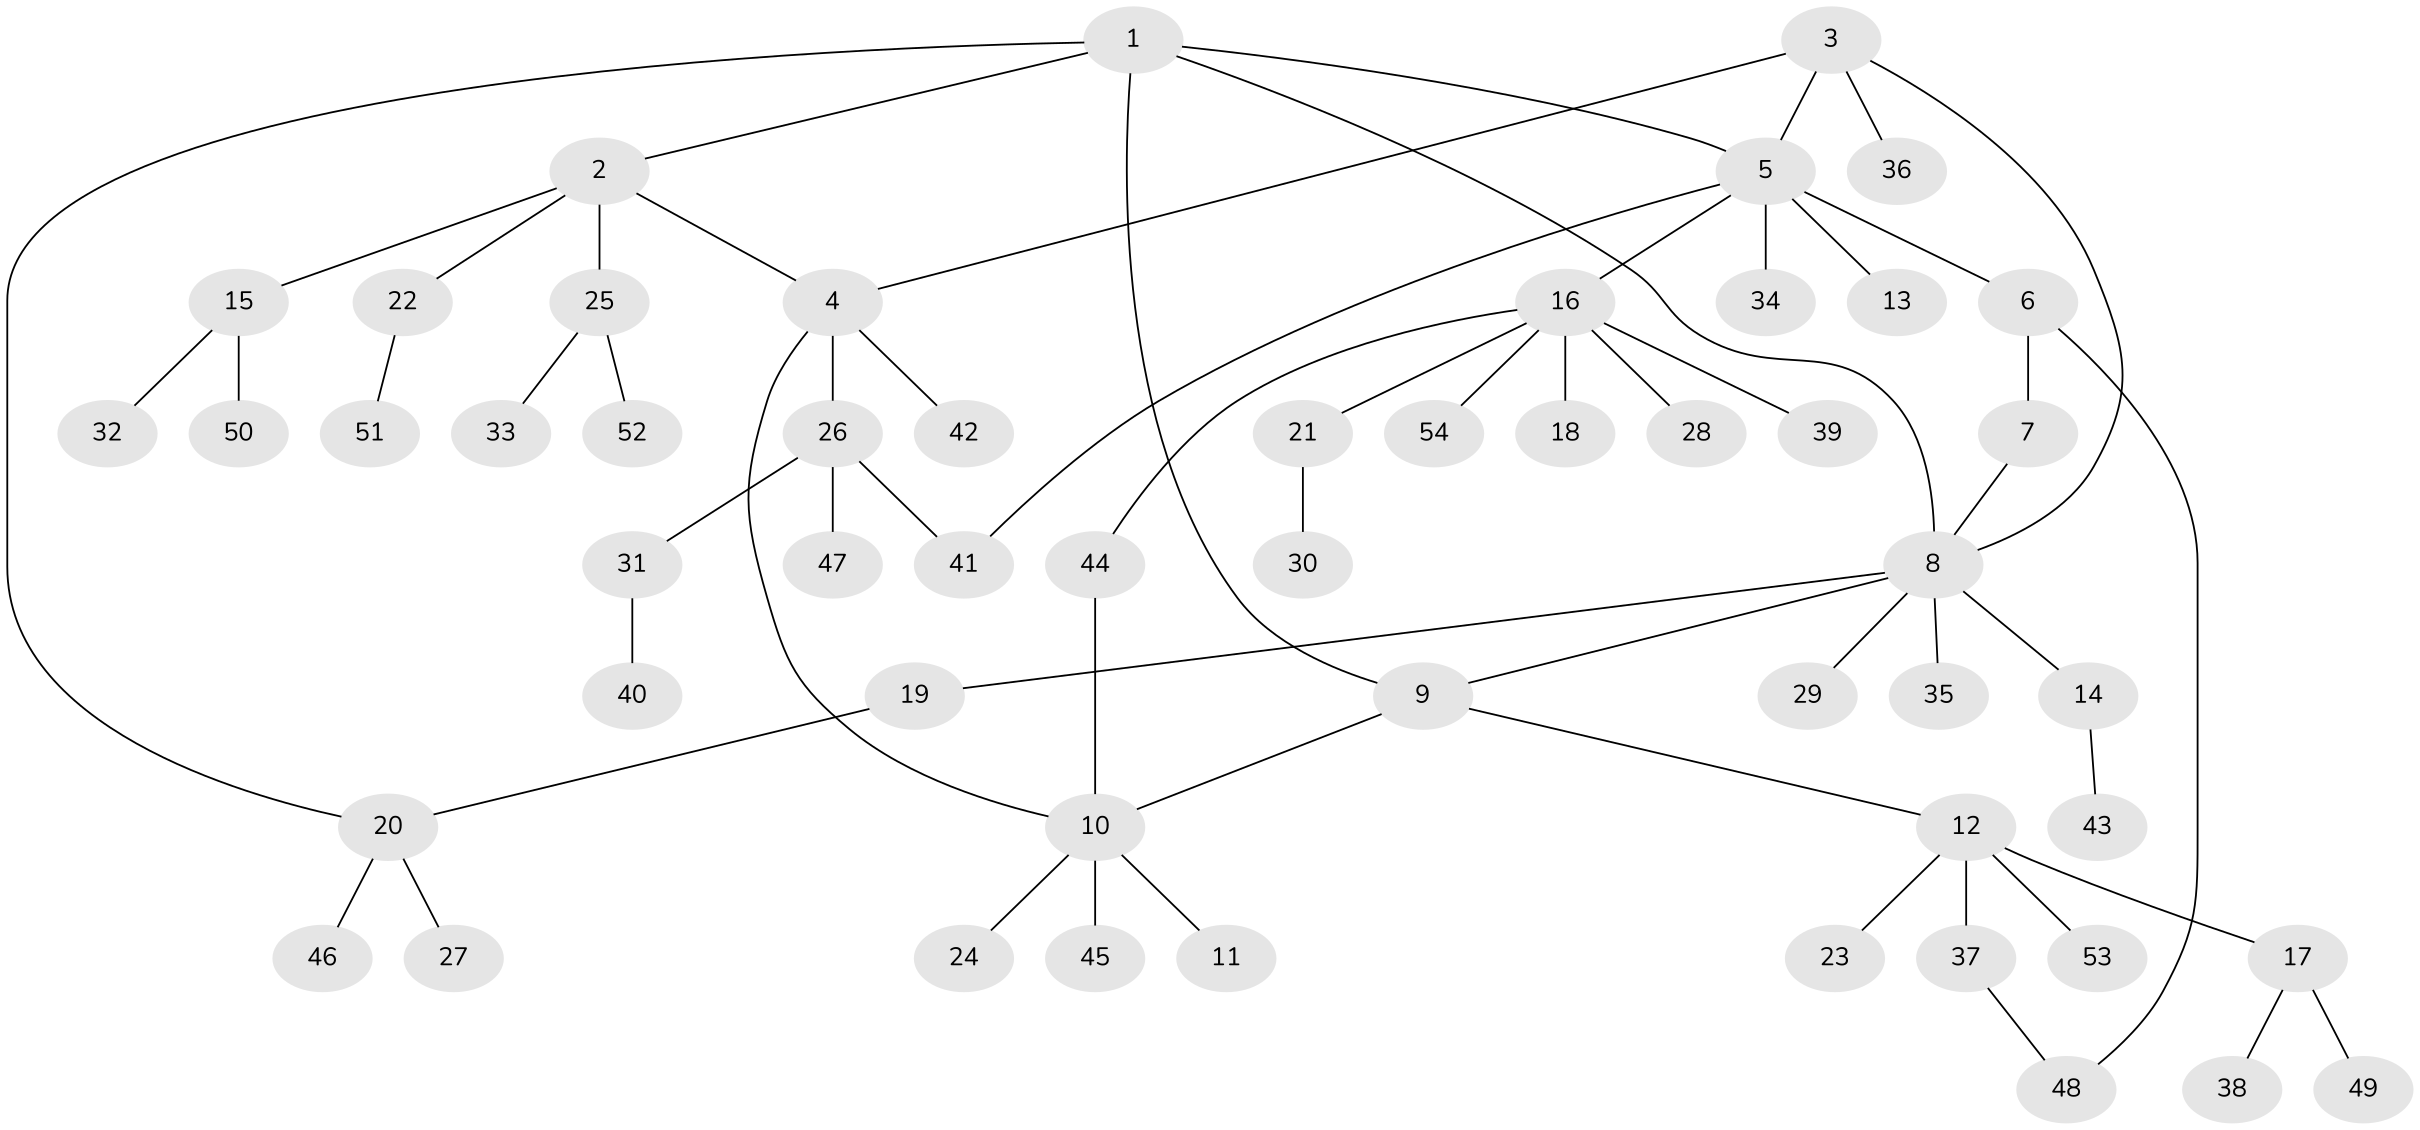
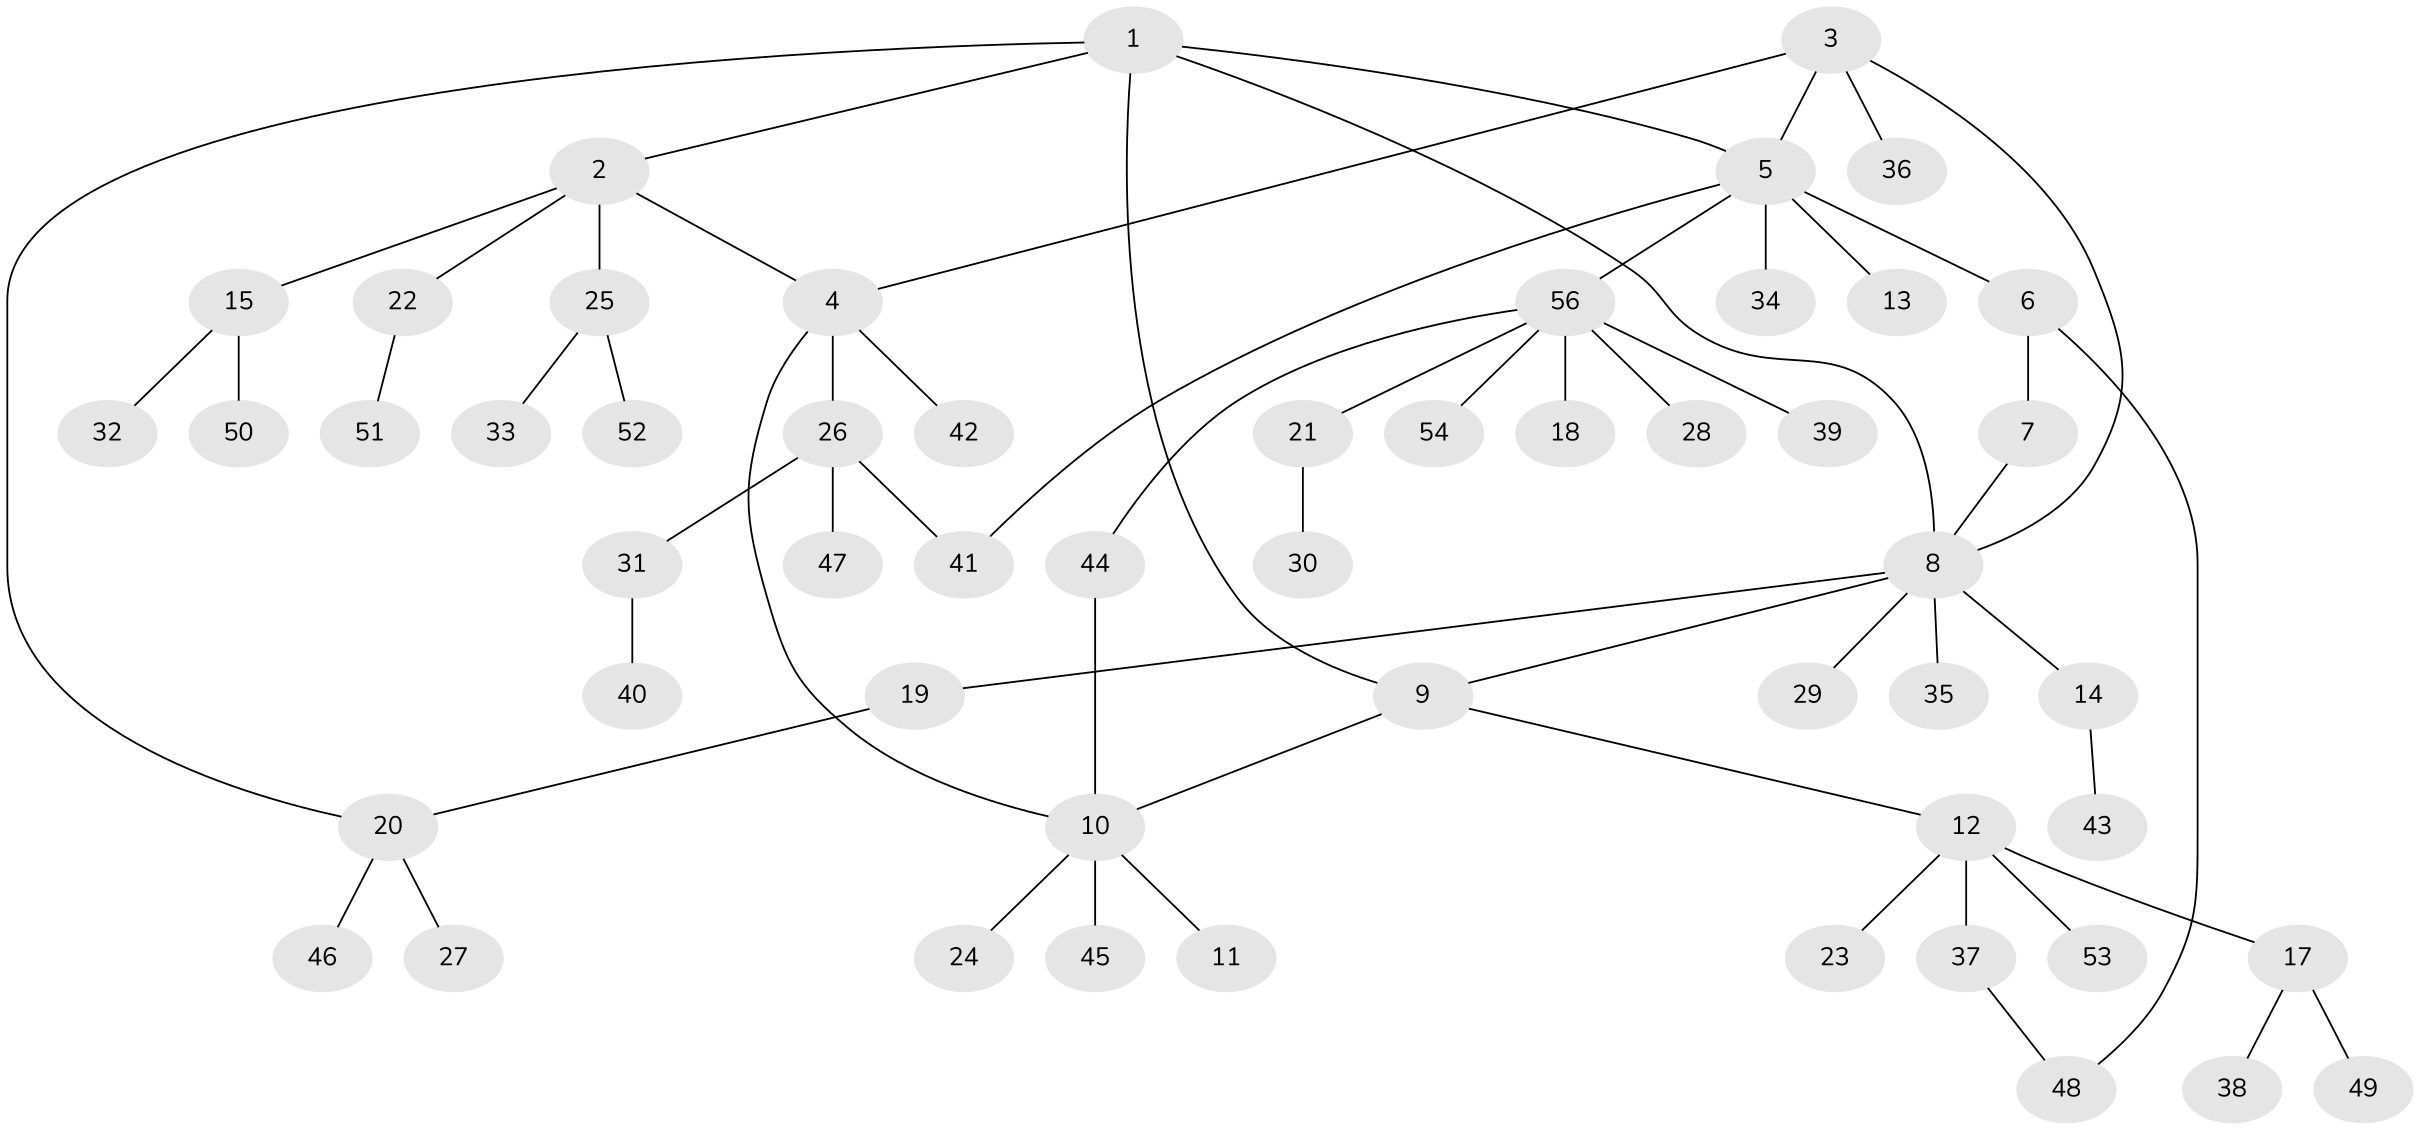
node "16": label "16" -> "56"
